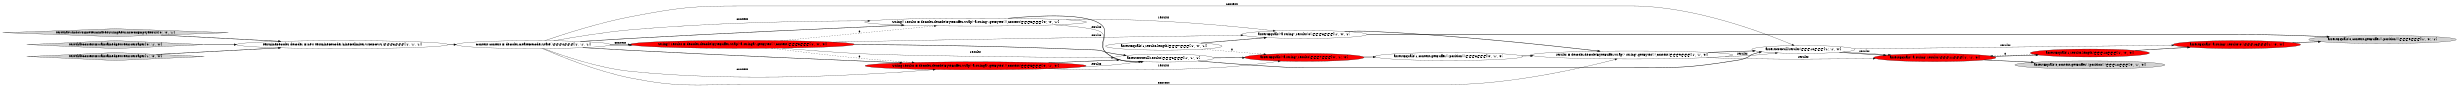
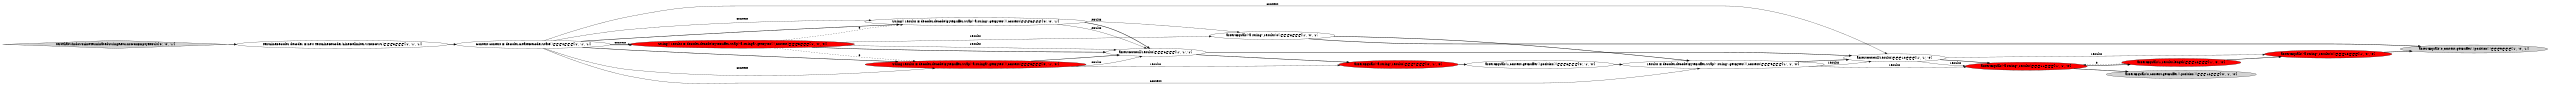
node "testThatContextIsMaintainedBetweenMessages['0', '1', '0']": removed
node "assertEquals(1,results.length)@@@7@@@['1', '0', '1']": removed
node "testThatContextIsMaintainedBetweenMessages['1', '0', '0']": removed
